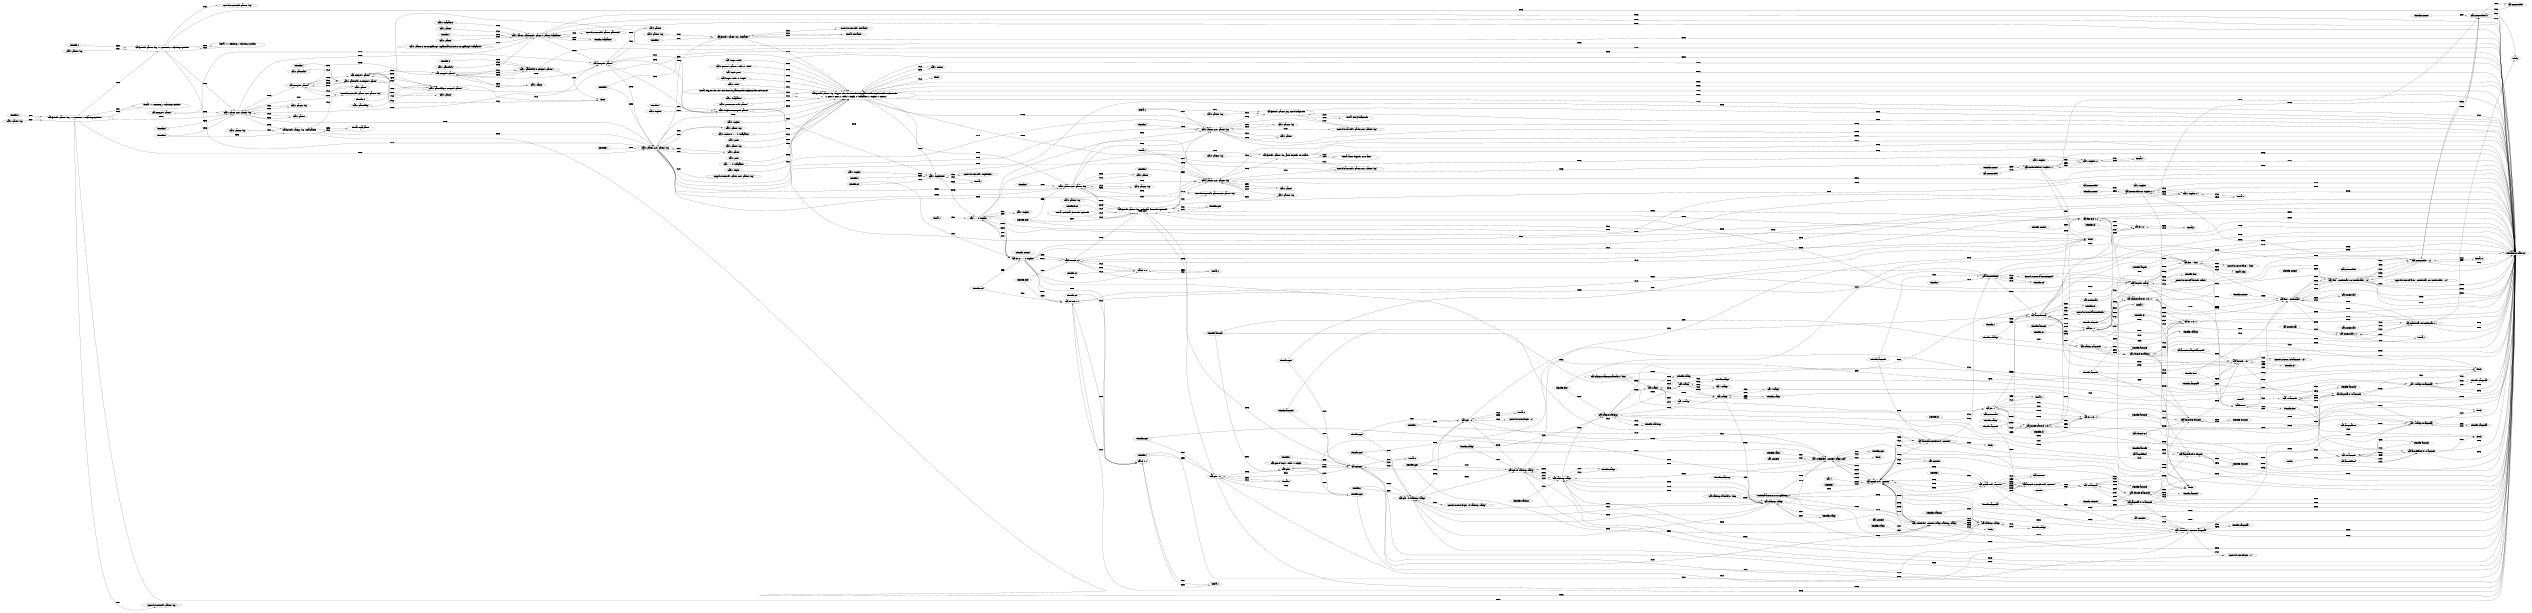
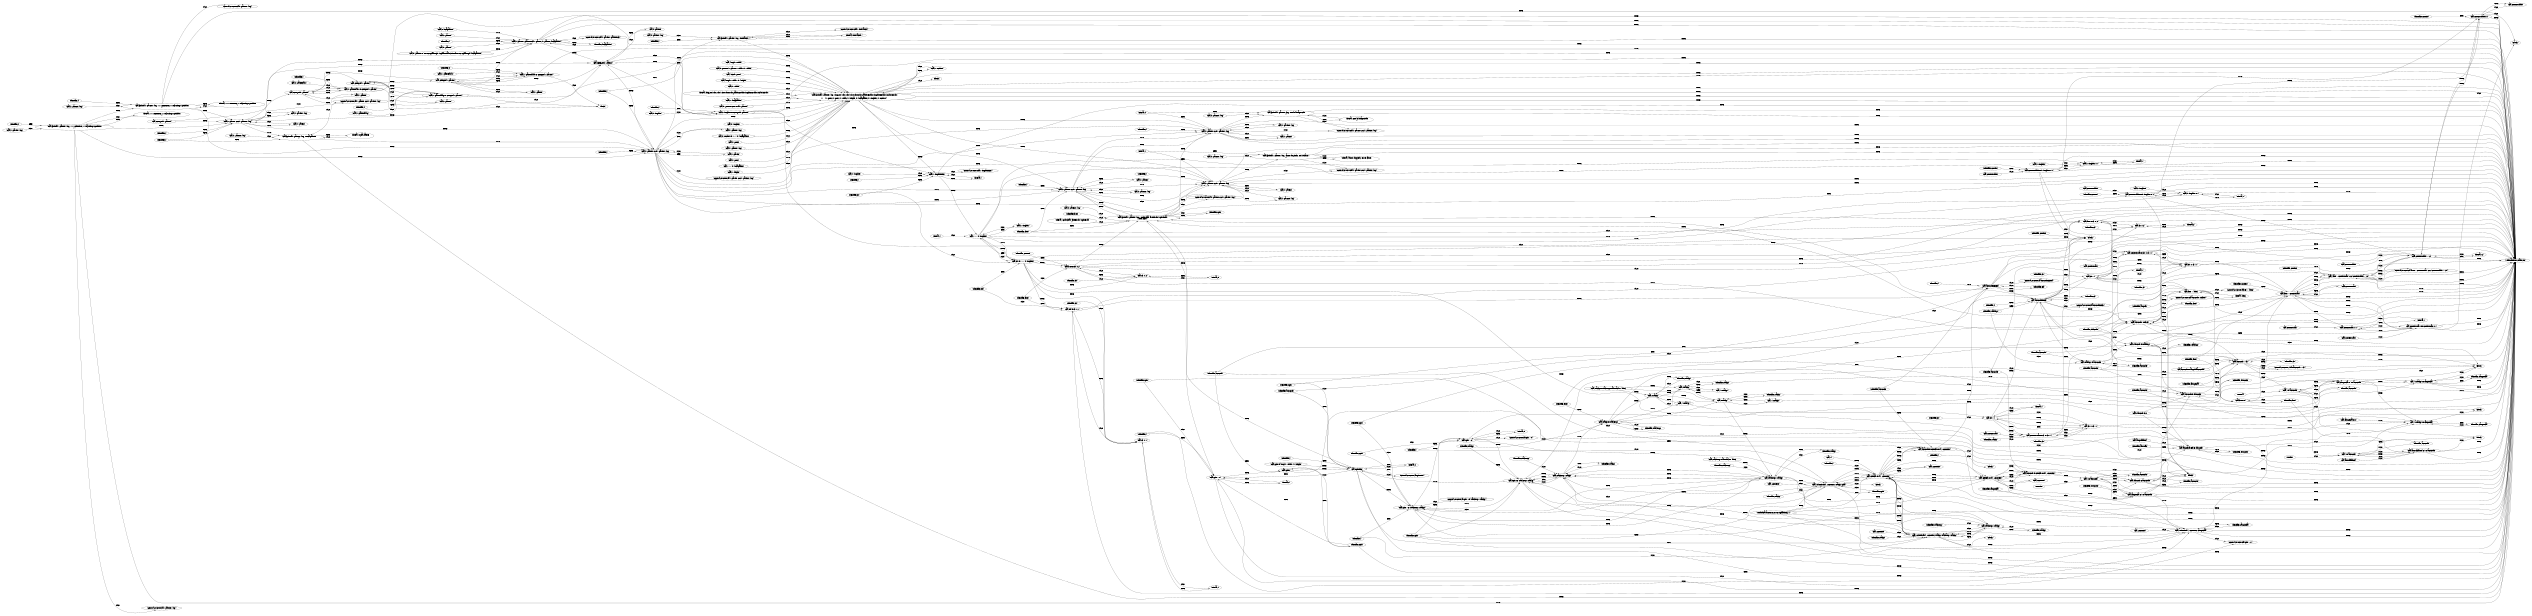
node "(ControlStructure,if(npix==0))": added
